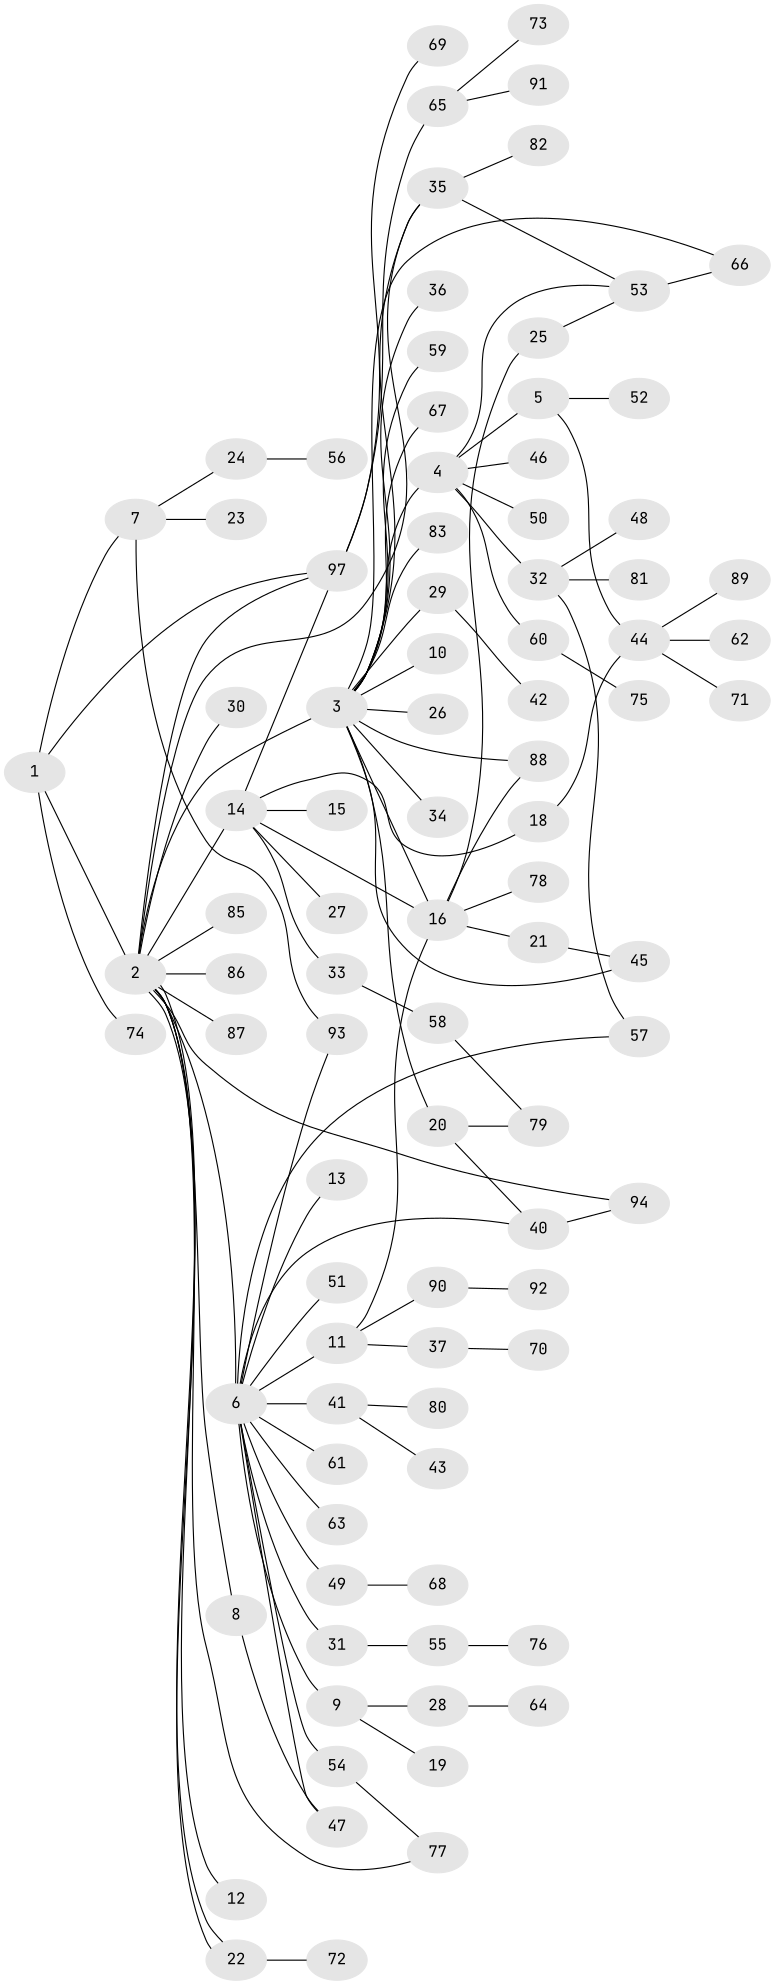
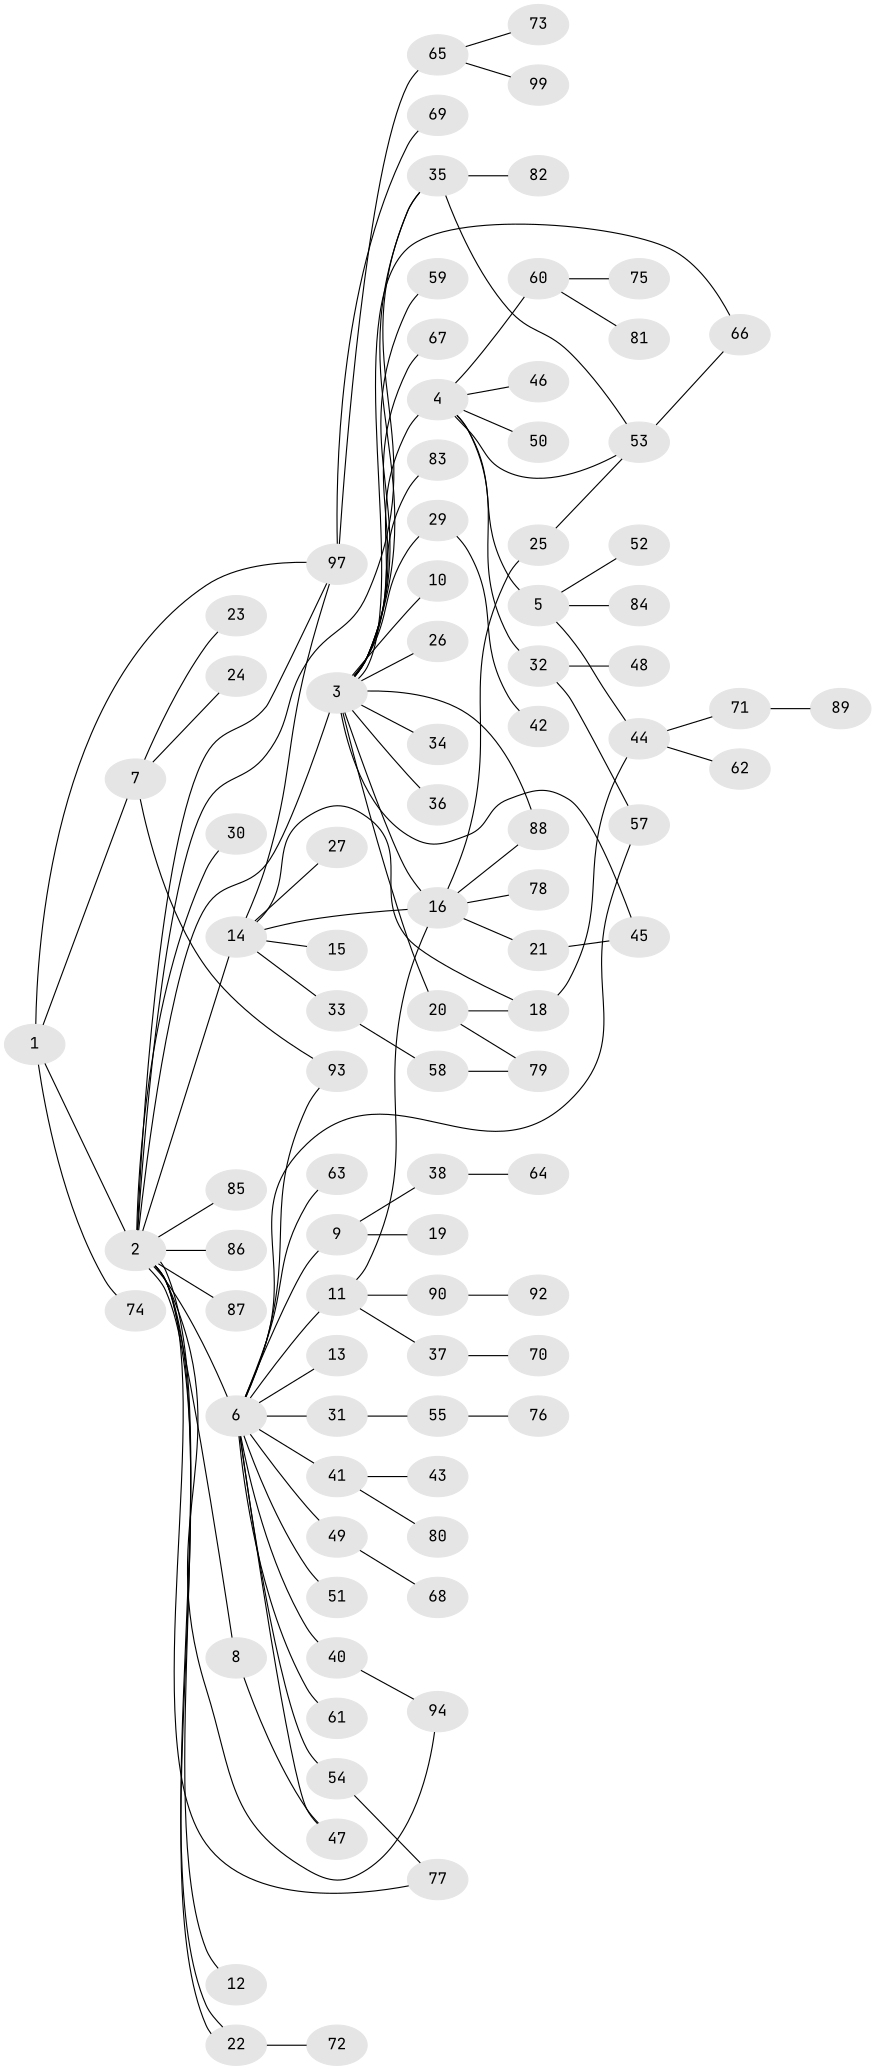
node "91": label "91" -> "99"
node "56": removed
edge "32" -- "81": now "60" -- "81"
node "84": added
edge "89" -- "44": now "89" -- "71"
edge "20" -- "40": now "20" -- "18"
node "28": label "28" -> "38"
